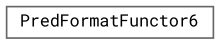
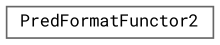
node "PredFormatFunctor6": label "PredFormatFunctor6" -> "PredFormatFunctor2"
